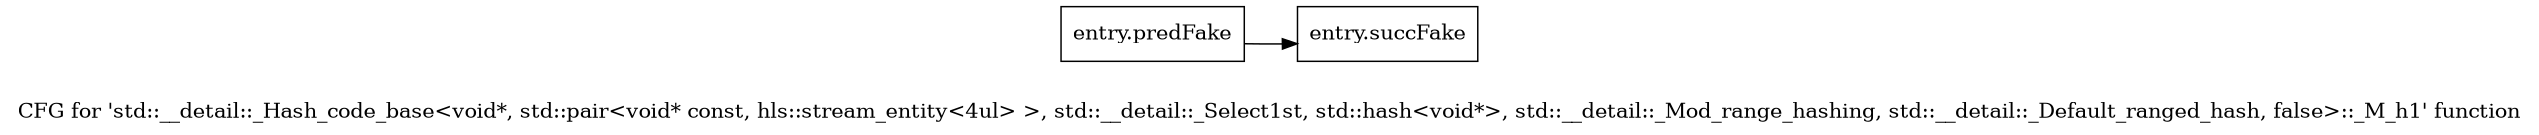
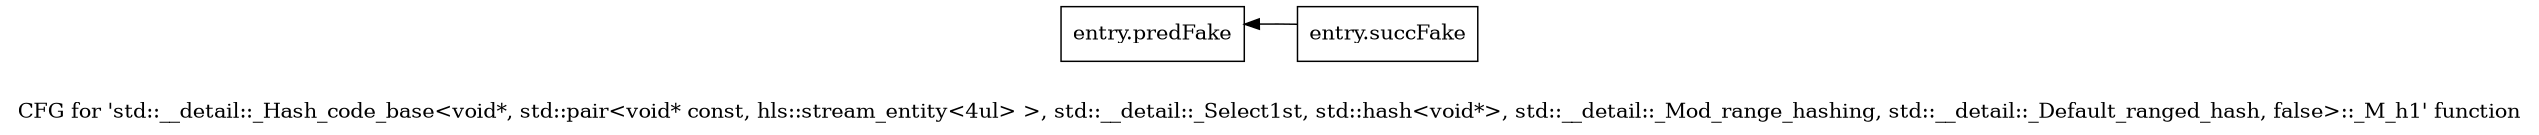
edge "entry.predFake" -> "entry.succFake": reversed
